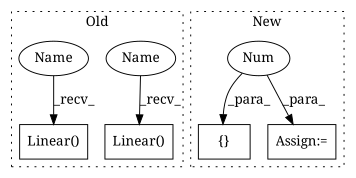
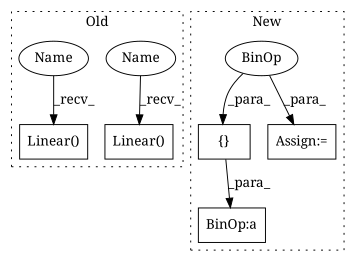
node "Num": label "Num" -> "BinOp"
node "BinOp:a": added
